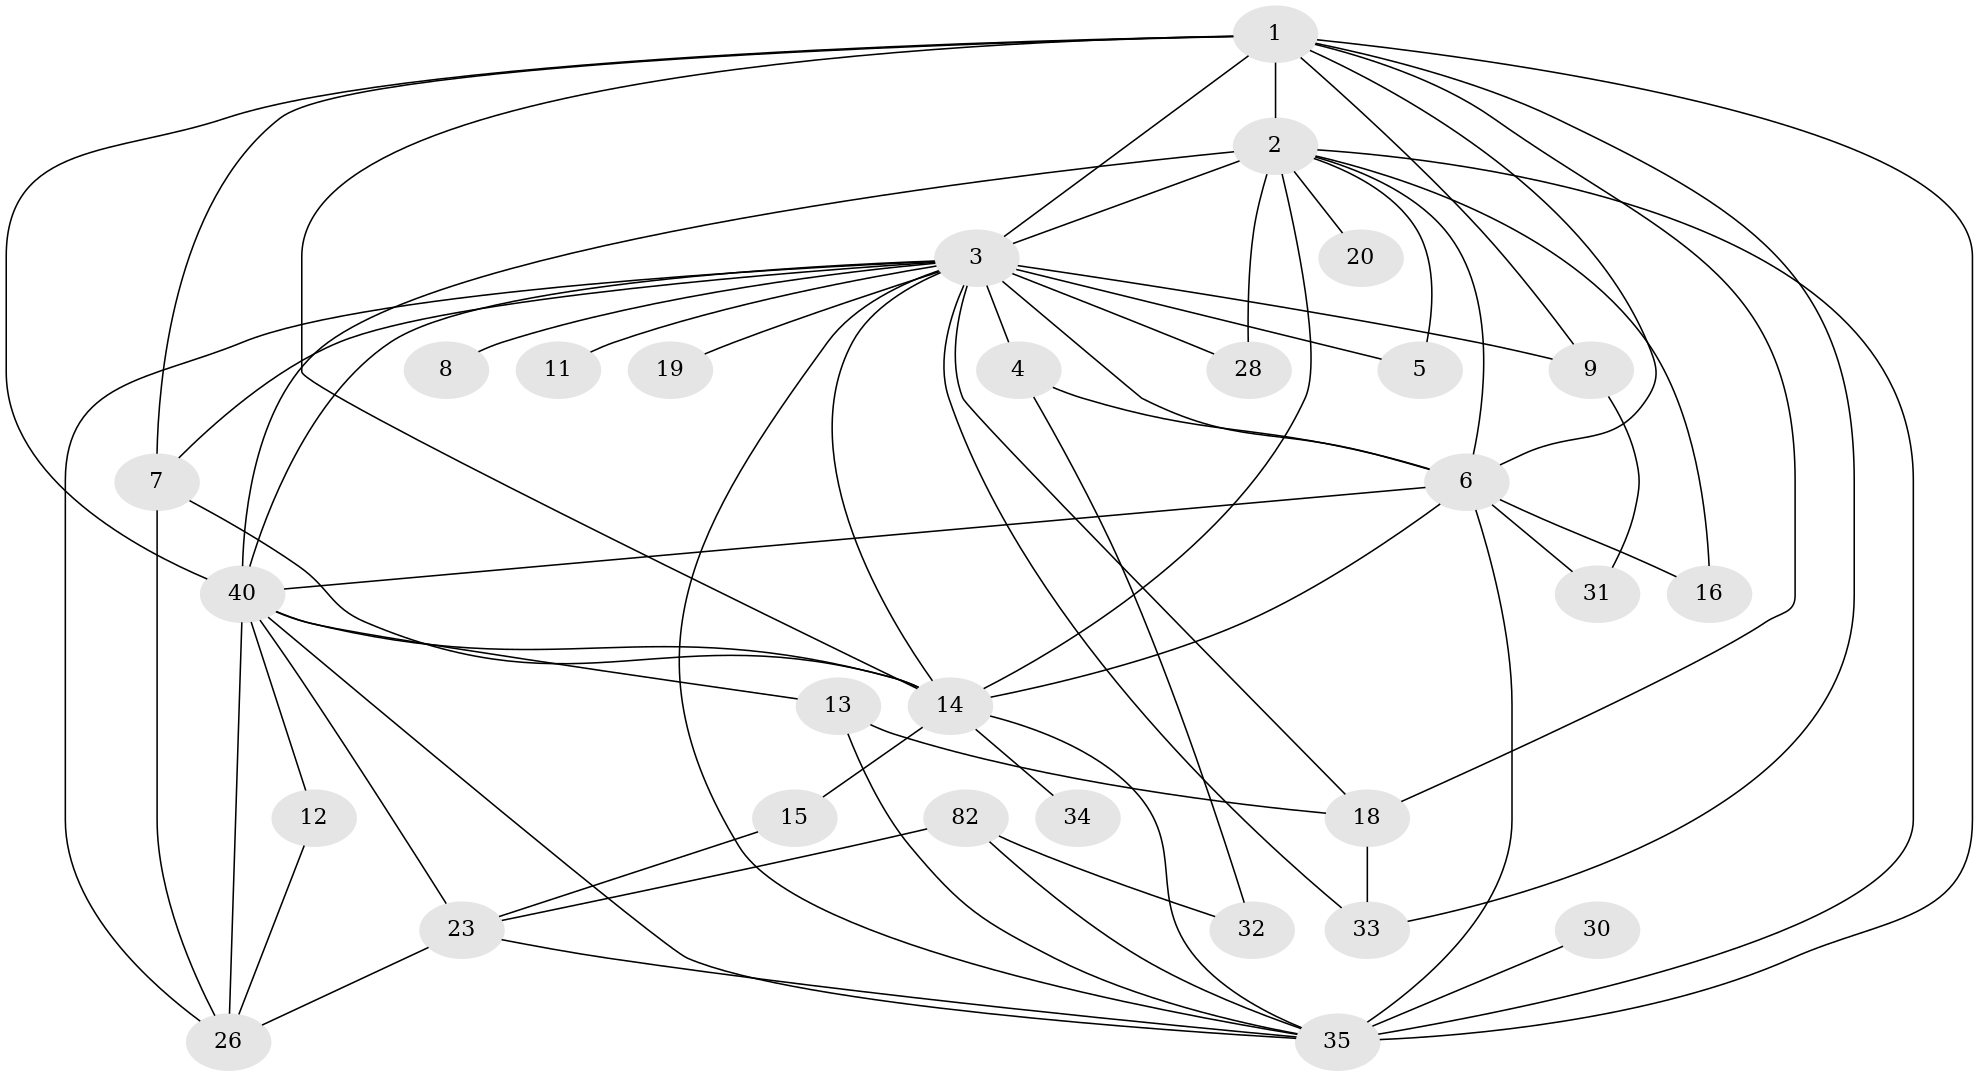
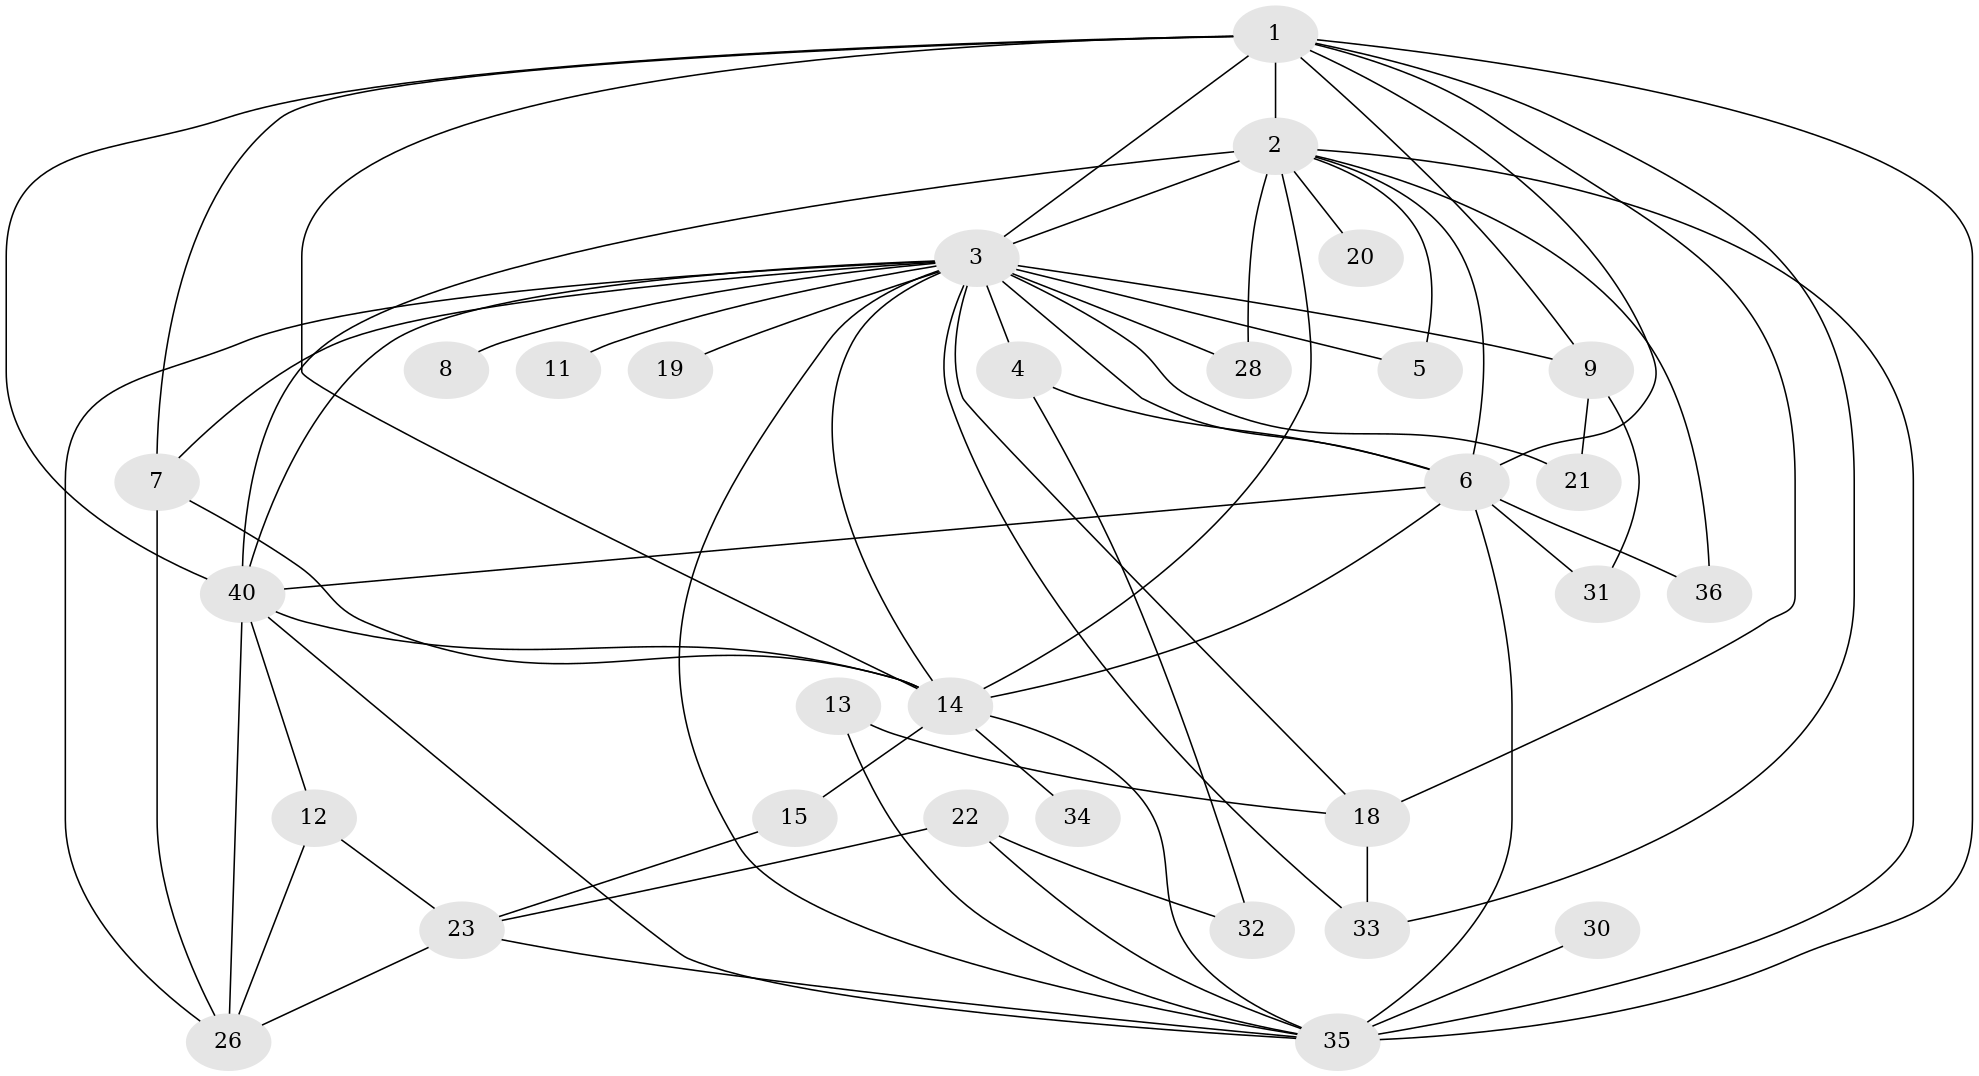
node "21": added
node "16": label "16" -> "36"
edge "40" -- "13": removed
edge "40" -- "23": now "12" -- "23"
node "82": label "82" -> "22"
